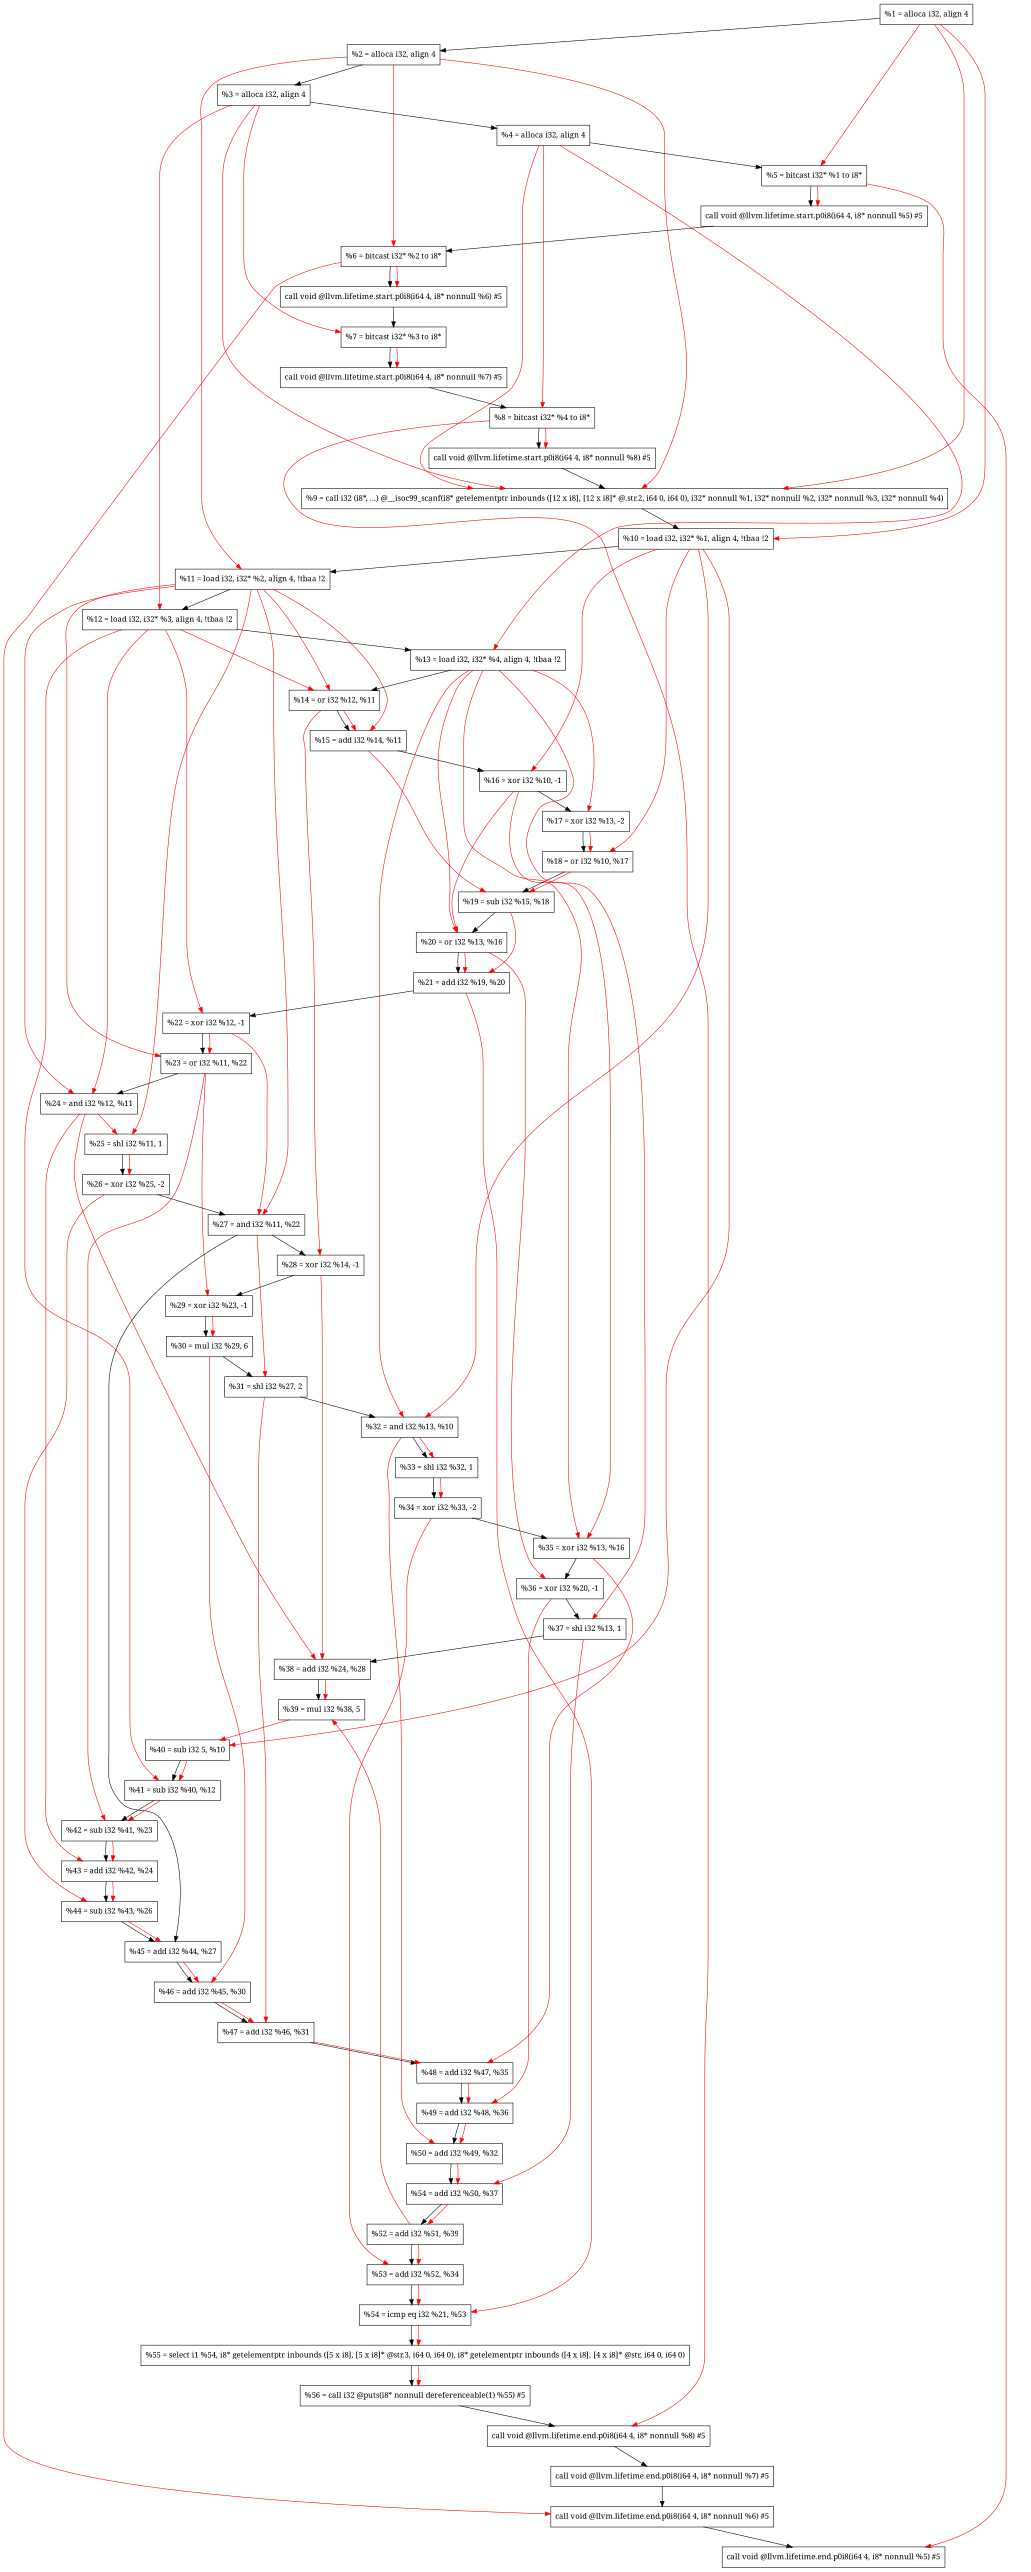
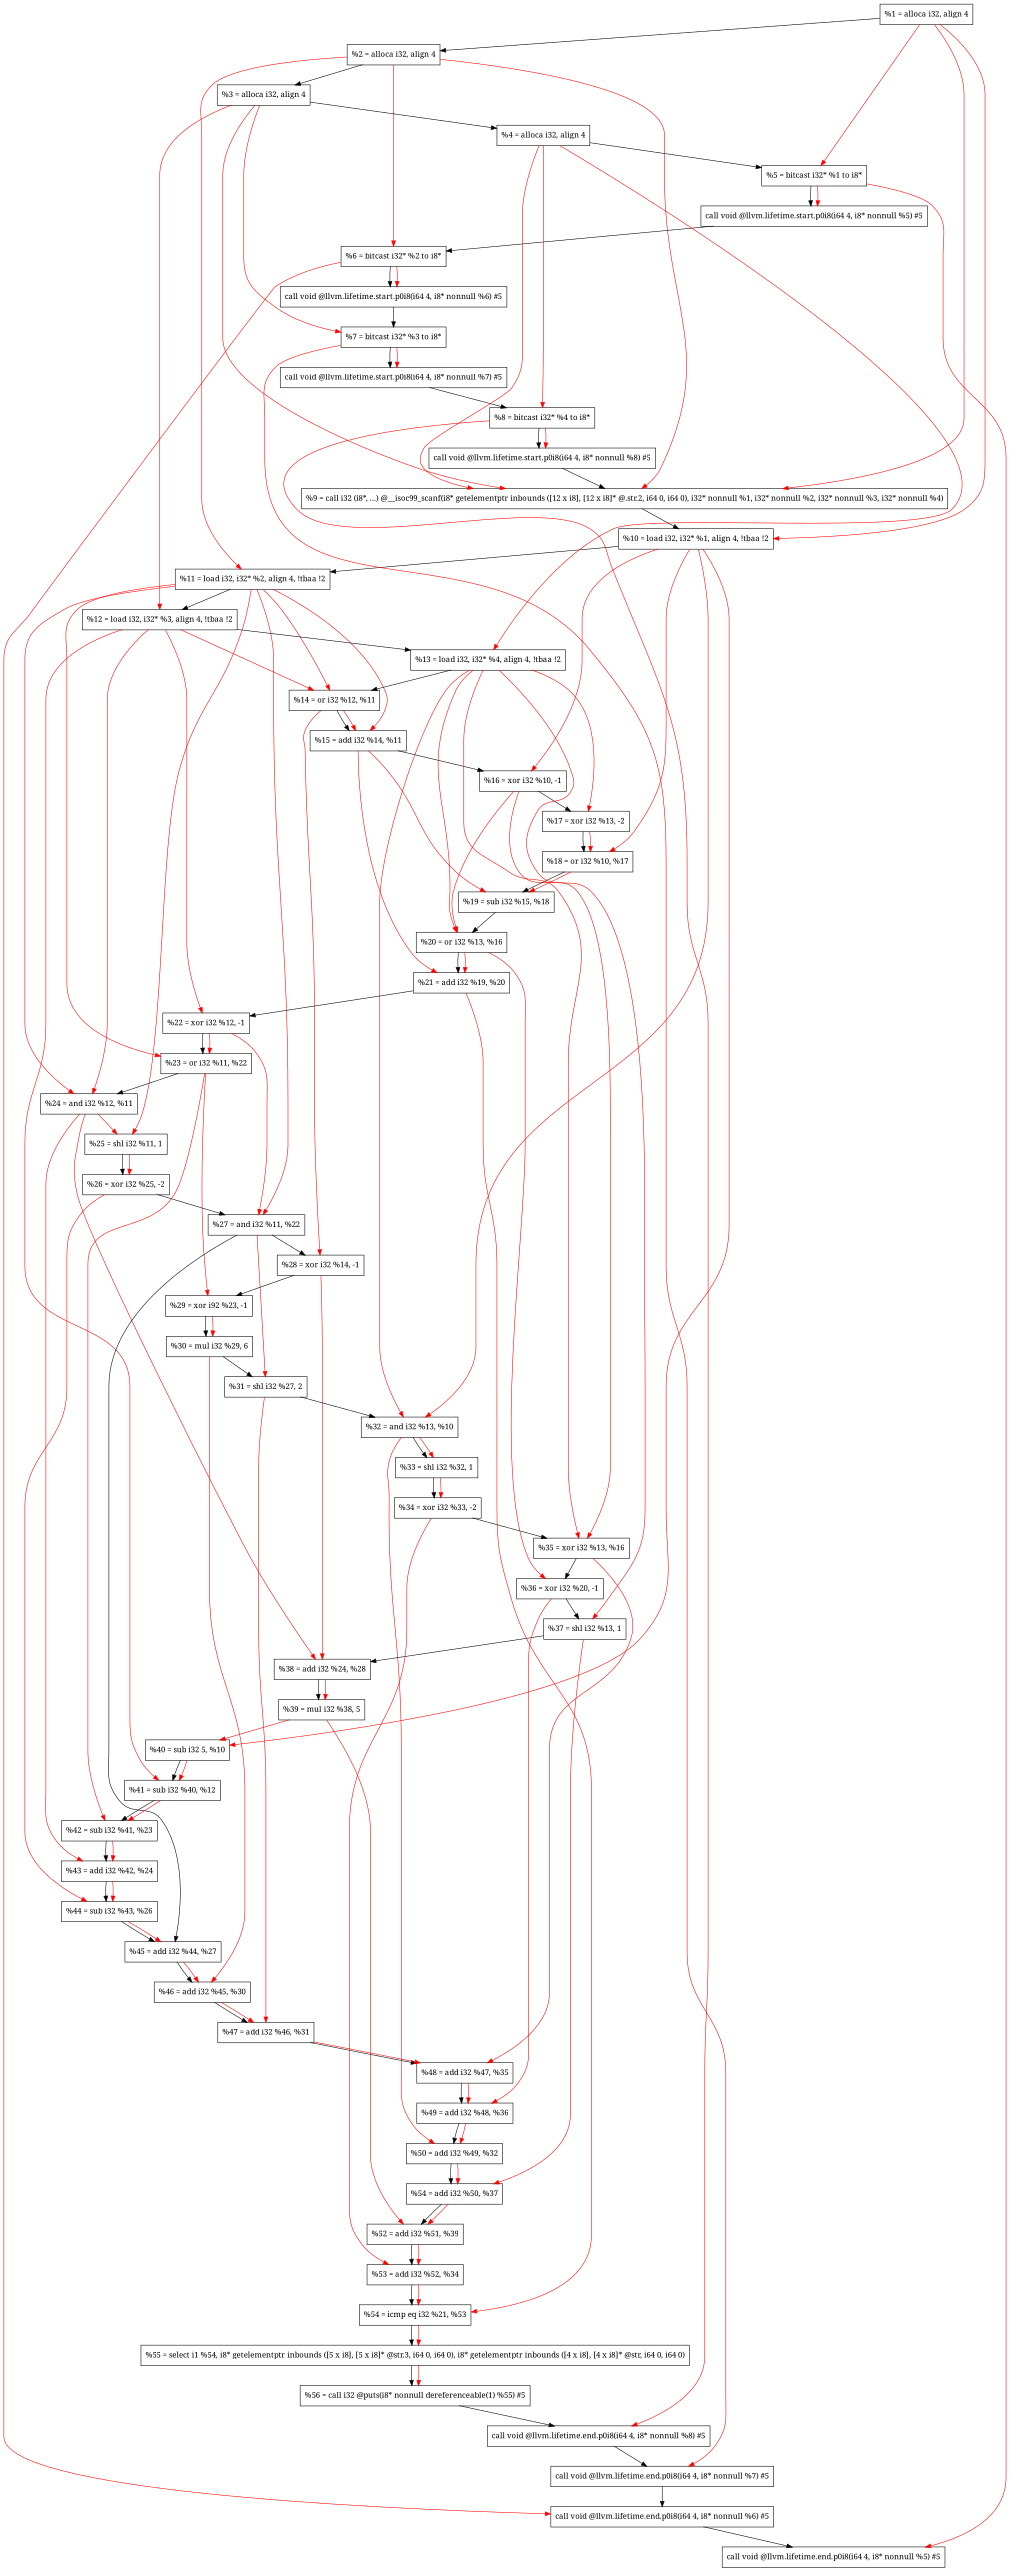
edge "%19 = sub i32 %15, %18" -> "%21 = add i32 %19, %20": now "%15 = add i32 %14, %11" -> "%21 = add i32 %19, %20"
edge "%7 = bitcast i32* %3 to i8*" -> "call void @llvm.lifetime.end.p0i8(i64 4, i8* nonnull %7) #5": added
node "%29 = xor i32 %23, -1": label "%29 = xor i32 %23, -1" -> "%29 = xor i92 %23, -1"
edge "%52 = add i32 %51, %39" -> "%39 = mul i32 %38, 5": reversed
